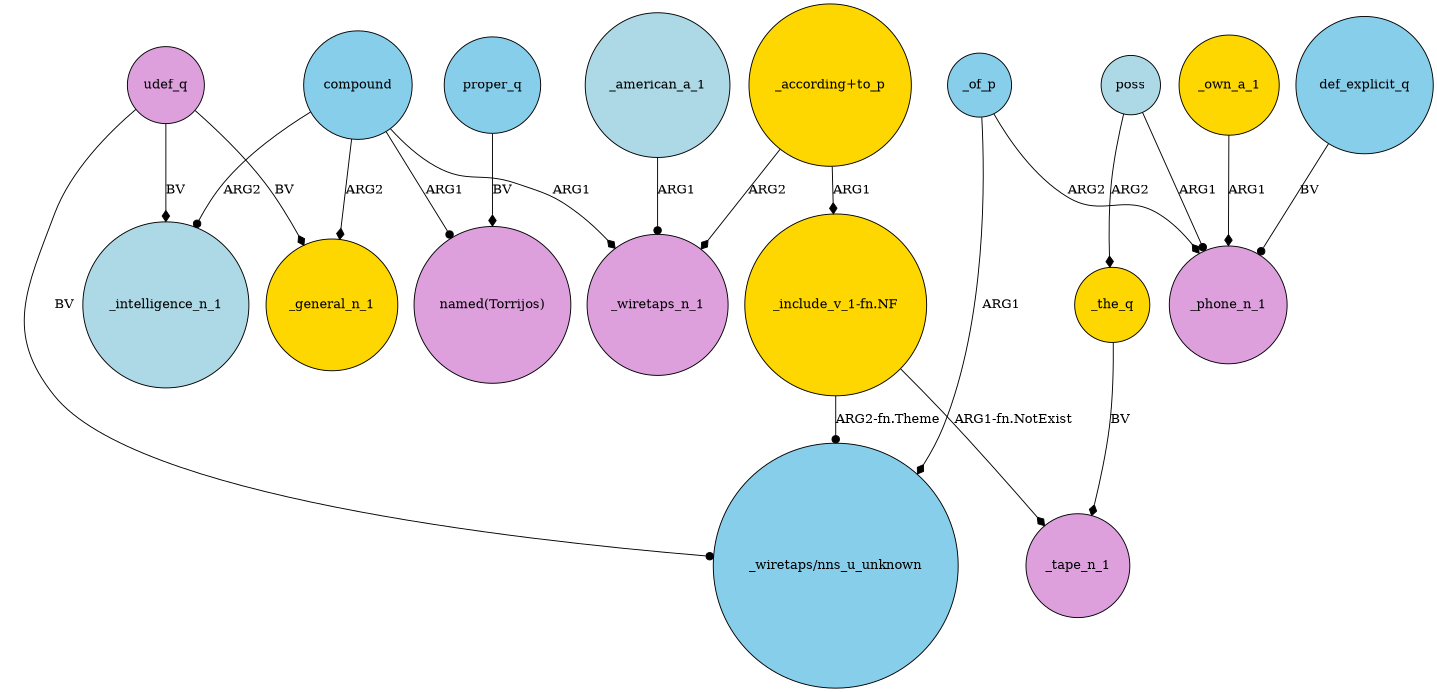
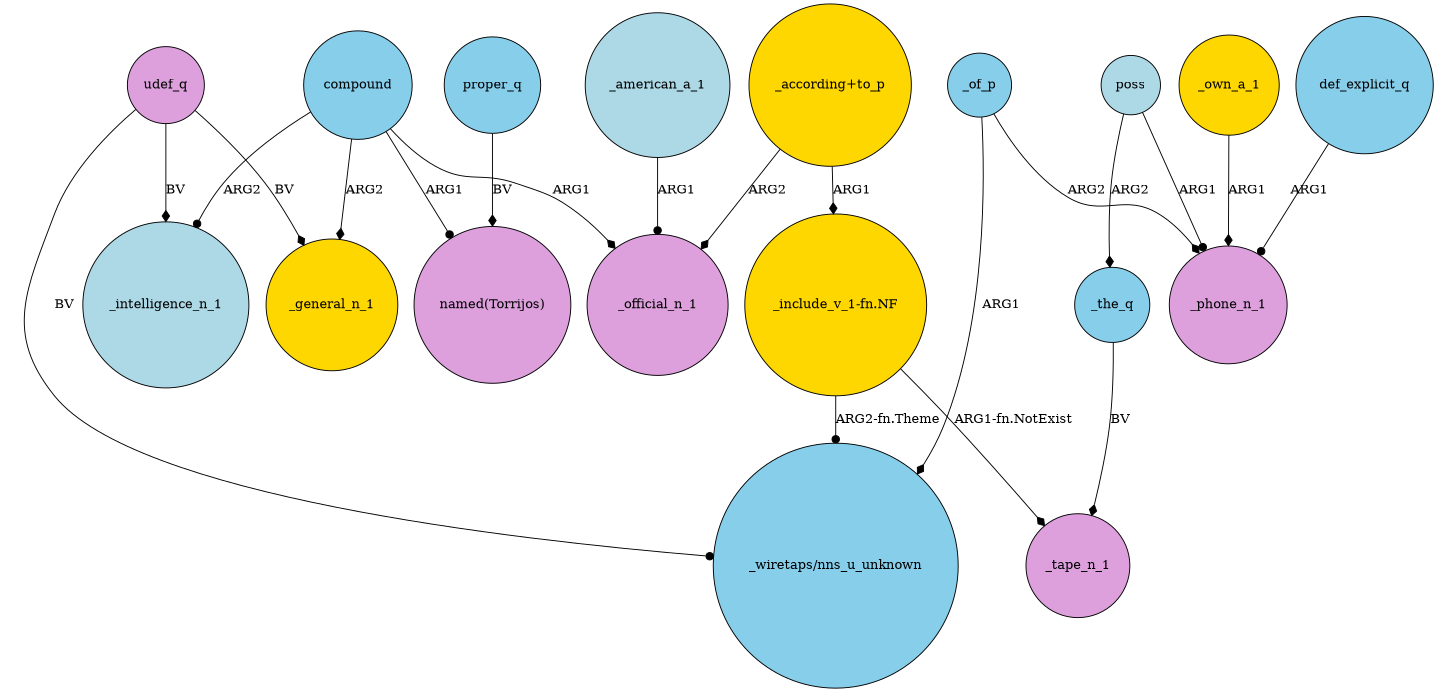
edge "def_explicit_q" -> "_phone_n_1": label "BV" -> "ARG1"
node "_wiretaps_n_1": label "_wiretaps_n_1" -> "_official_n_1"
node "_the_q": fillcolor gold -> skyblue
